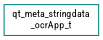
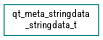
node "qt_meta_stringdata _ocrApp_t": label "qt_meta_stringdata _ocrApp_t" -> "qt_meta_stringdata _stringdata_t"
